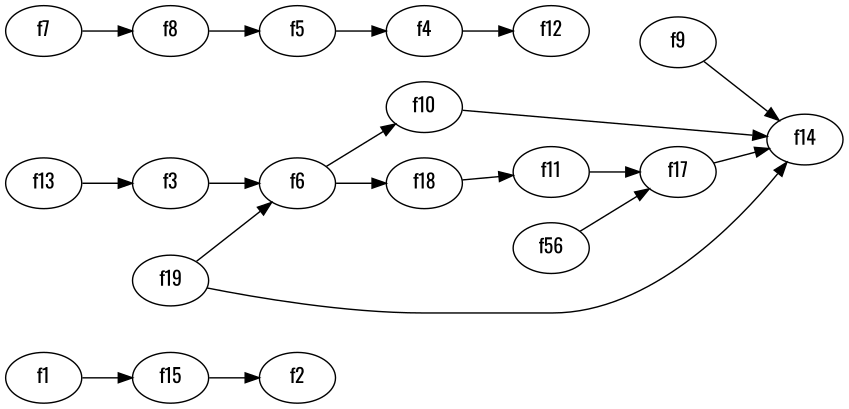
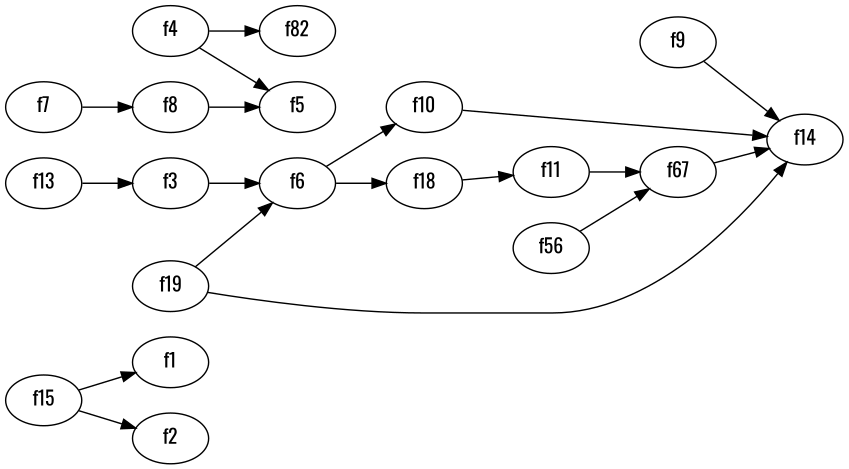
edge "f5" -> "f4": reversed
node "f12": label "f12" -> "f82"
node "f17": label "f17" -> "f67"
edge "f1" -> "f15": reversed
